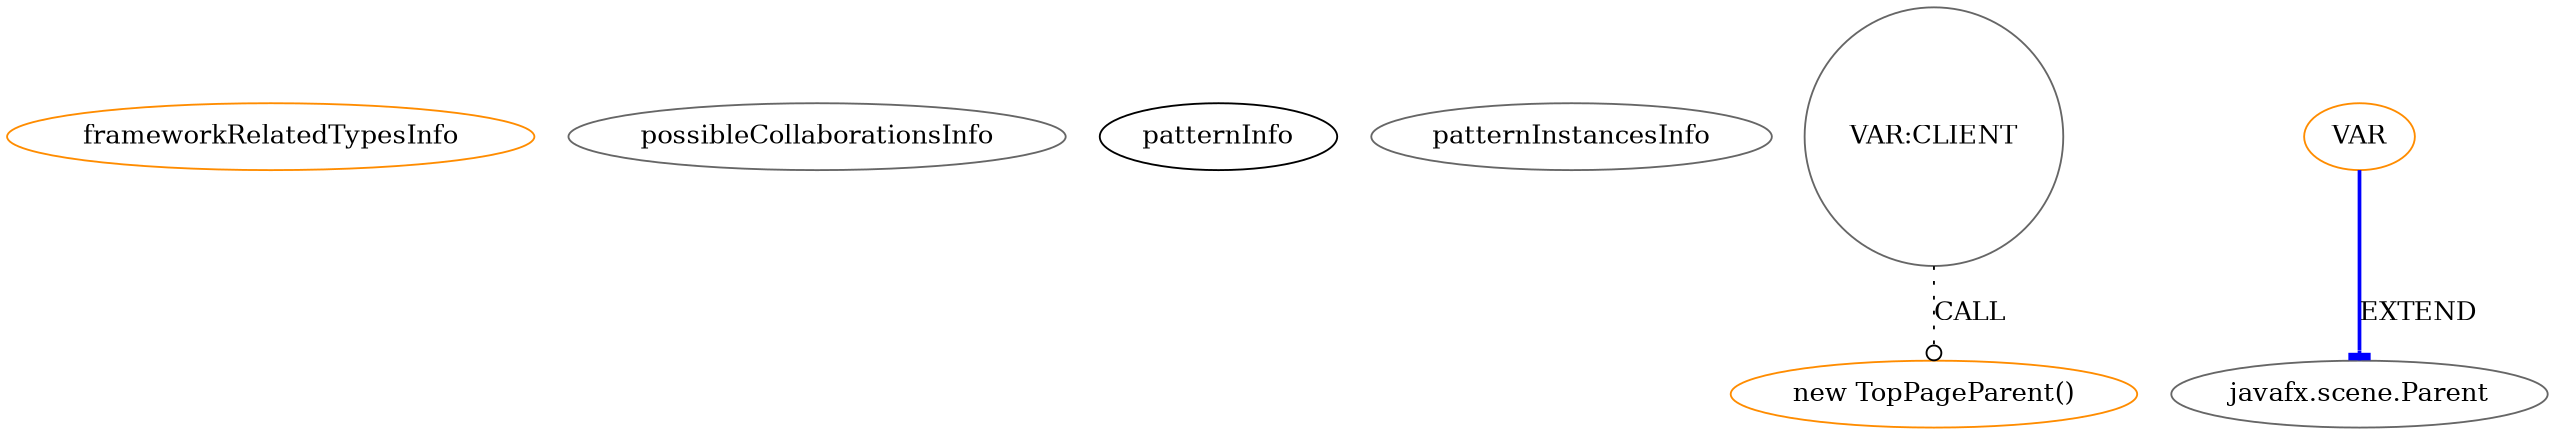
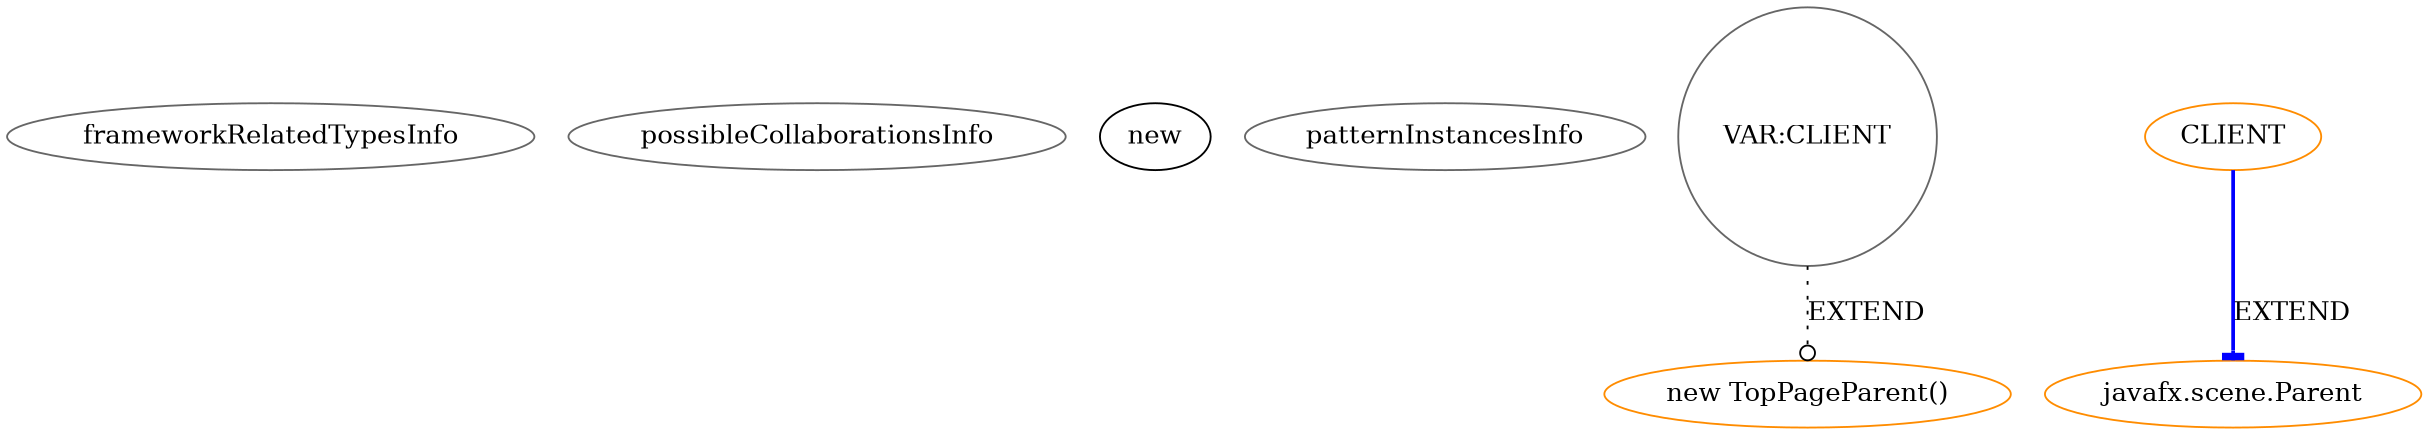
node "frameworkRelatedTypesInfo": color darkorange -> gray40
node "patternInfo": label "patternInfo" -> "new"
node "VAR": label "VAR" -> "CLIENT"
edge "VAR:CLIENT" -> "new TopPageParent()": label "CALL" -> "EXTEND"
node "javafx.scene.Parent": color gray40 -> darkorange
